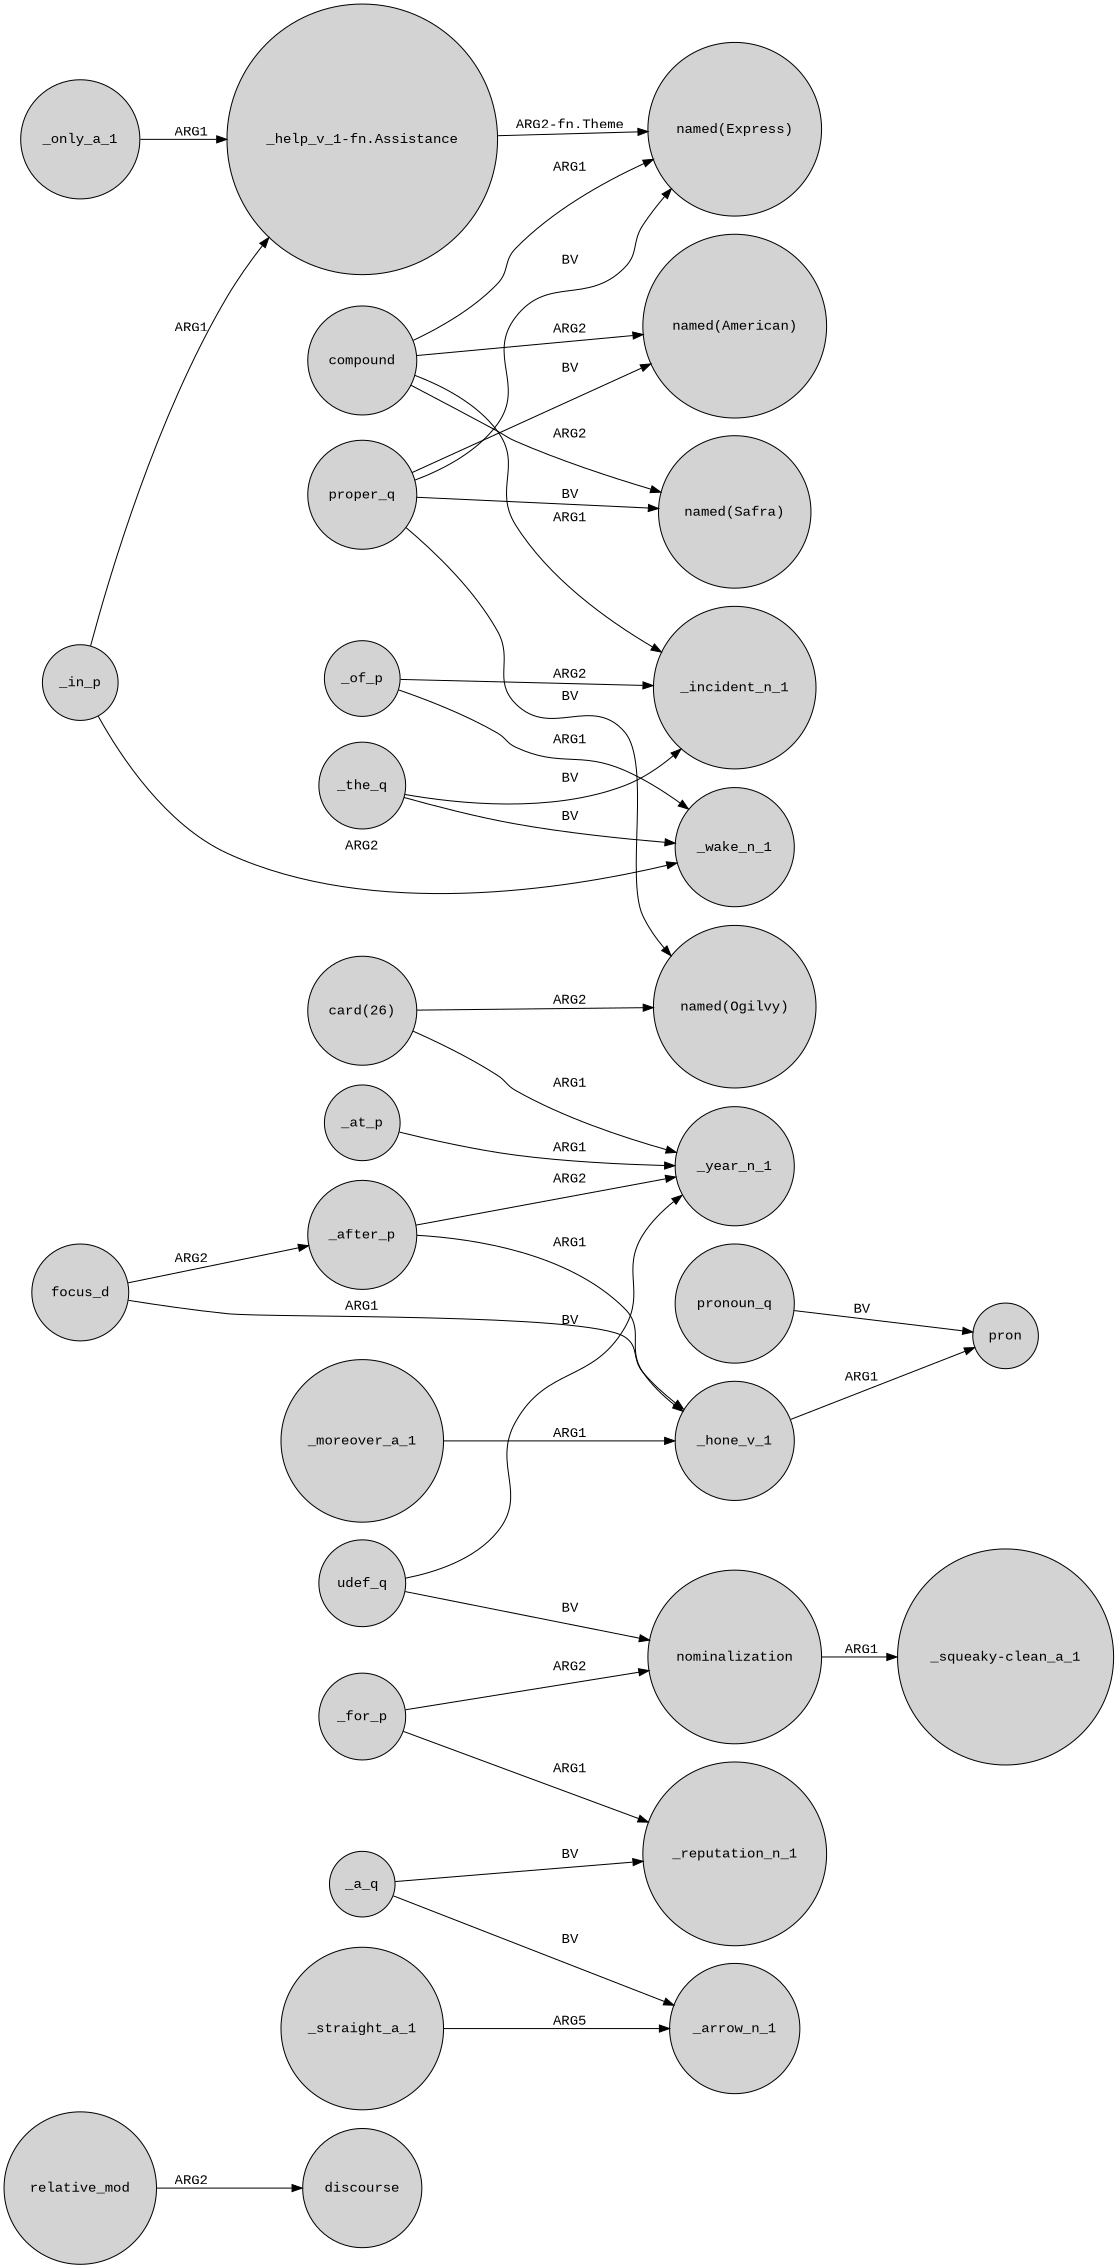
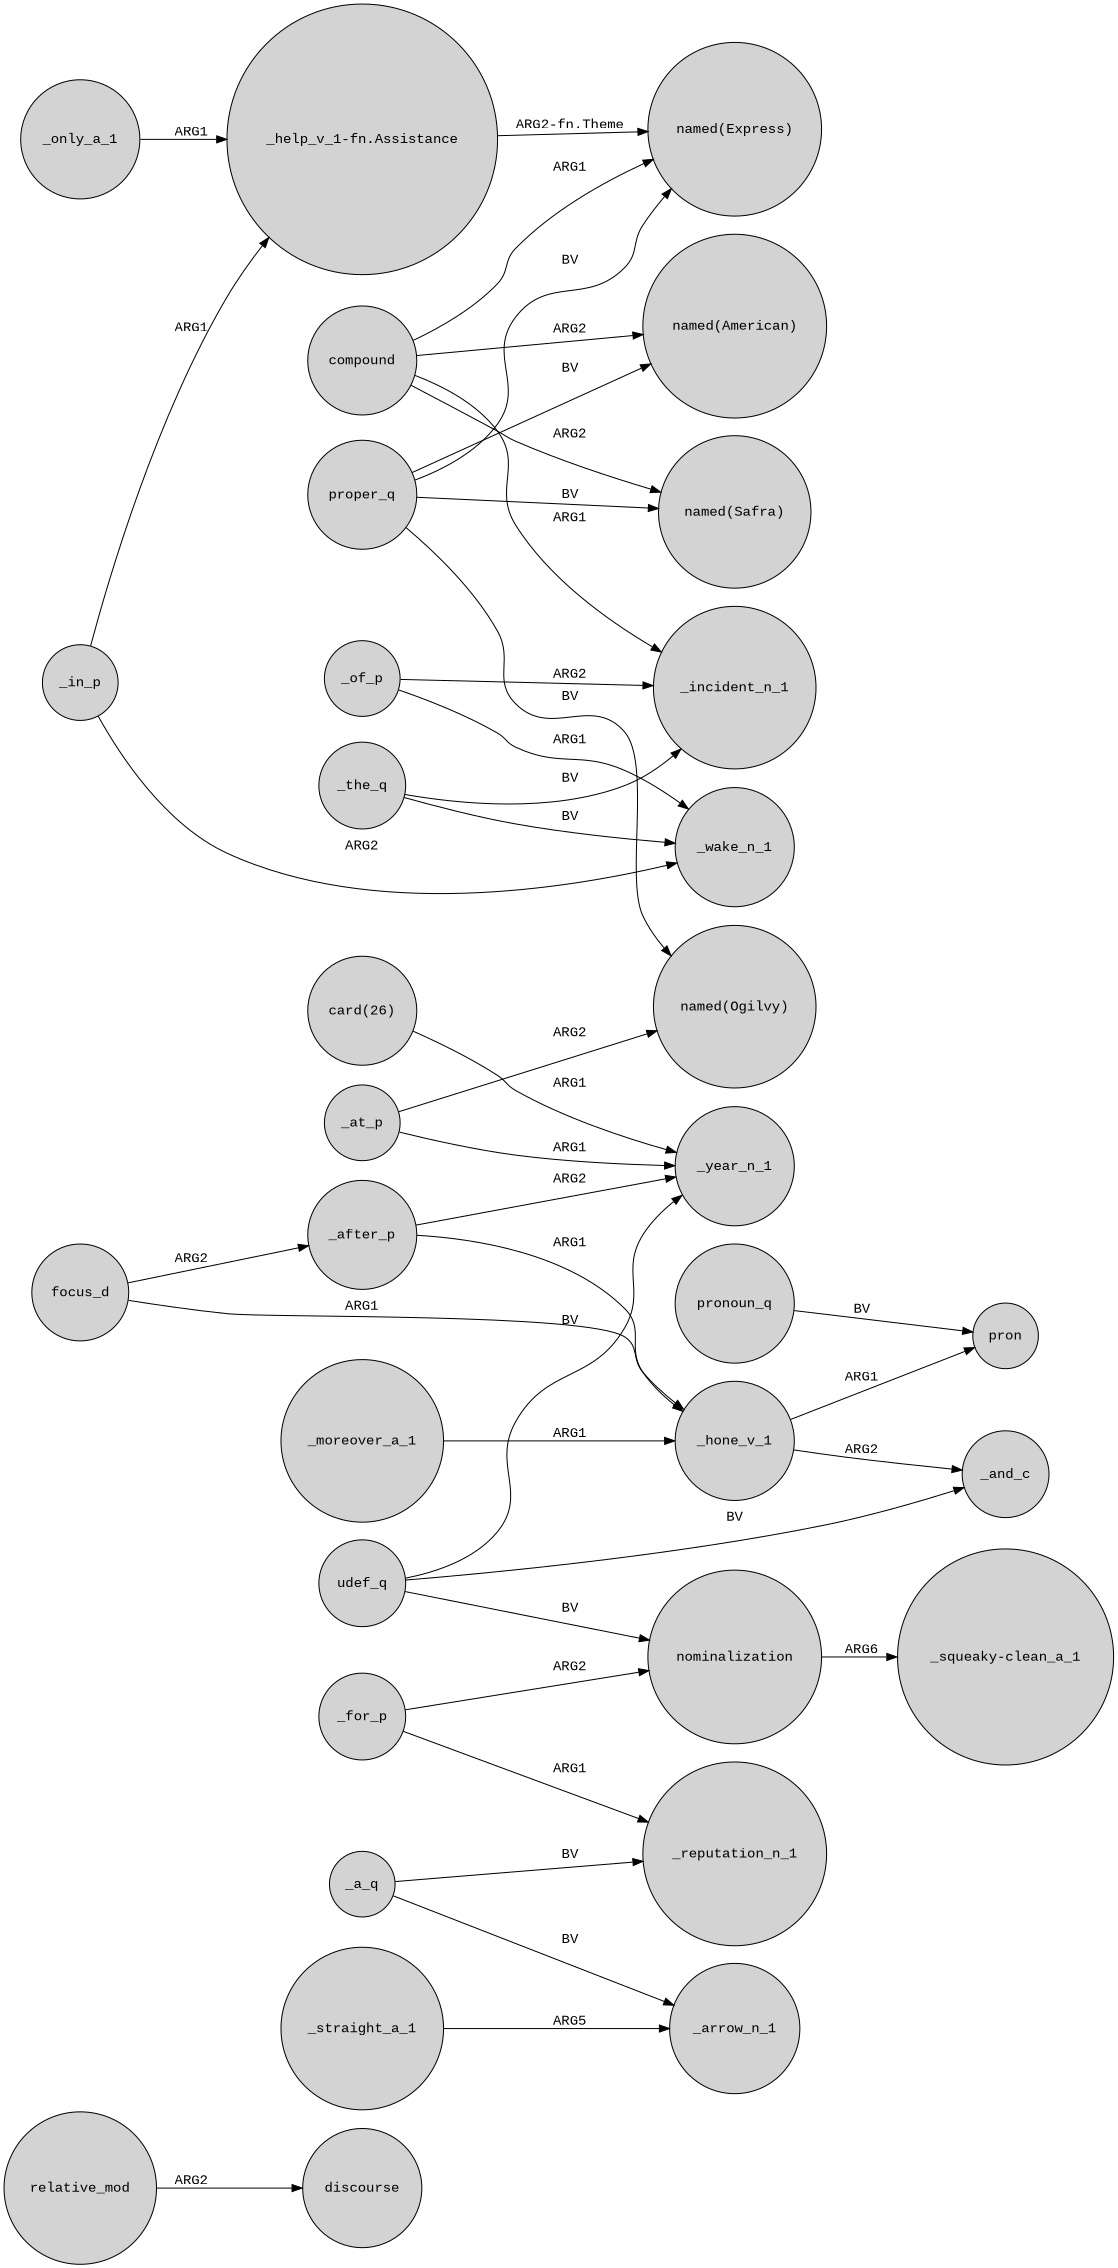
edge "card(26)" -> "named(Ogilvy)": now "_at_p" -> "named(Ogilvy)"
node "_and_c": added
edge "nominalization" -> "_squeaky-clean_a_1": label "ARG1" -> "ARG6"
